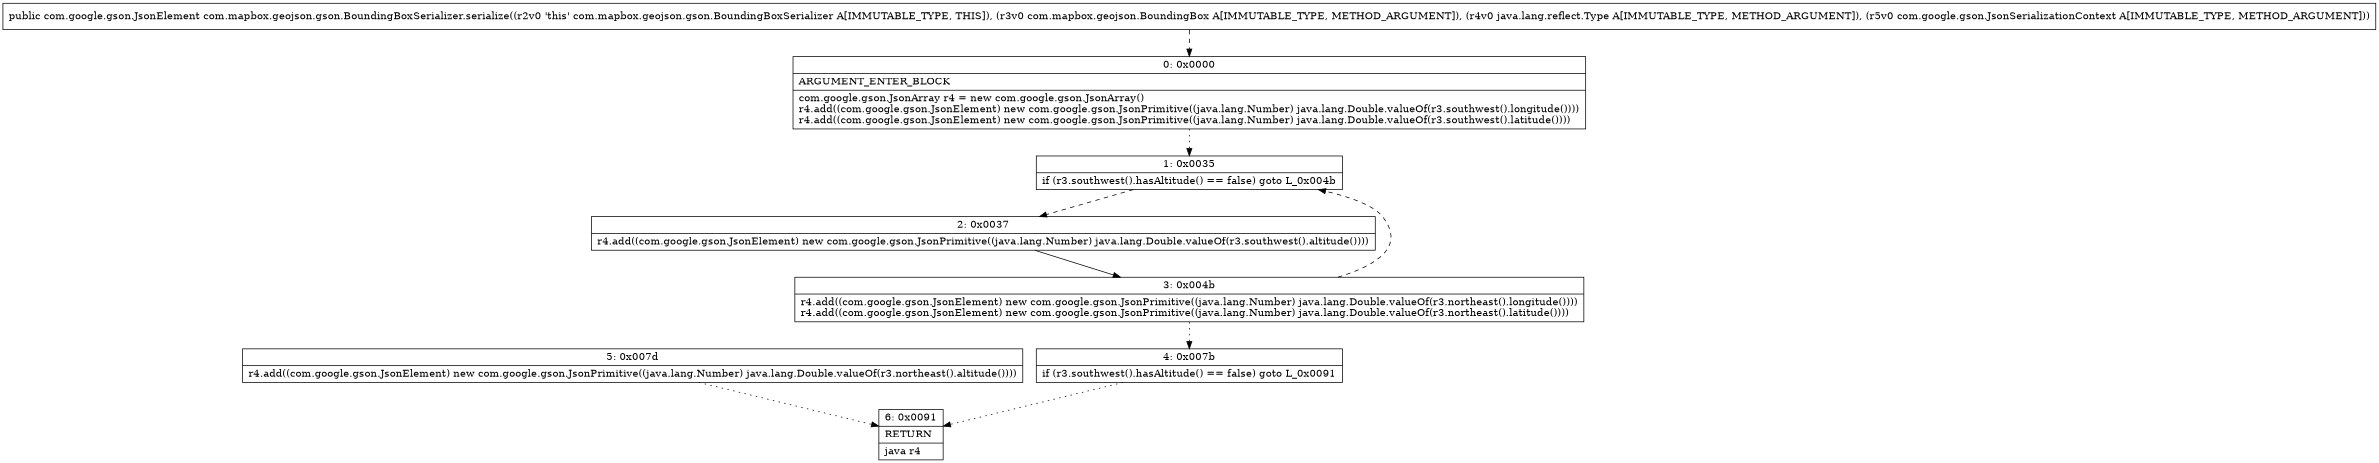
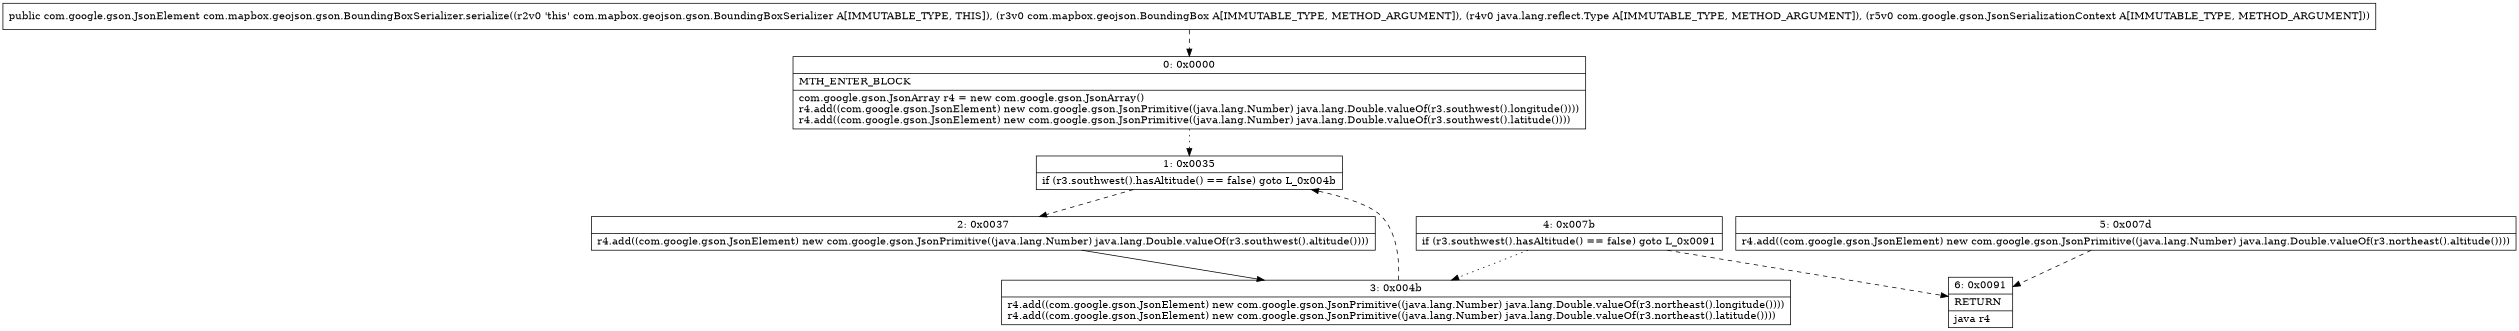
node "0: 0x0000": text "ARGUMENT_ENTER_BLOCK" -> "MTH_ENTER_BLOCK"
edge "3: 0x004b" -> "4: 0x007b": reversed
edge "5: 0x007d" -> "6: 0x0091": style dotted -> dashed
edge "4: 0x007b" -> "6: 0x0091": style dotted -> dashed
